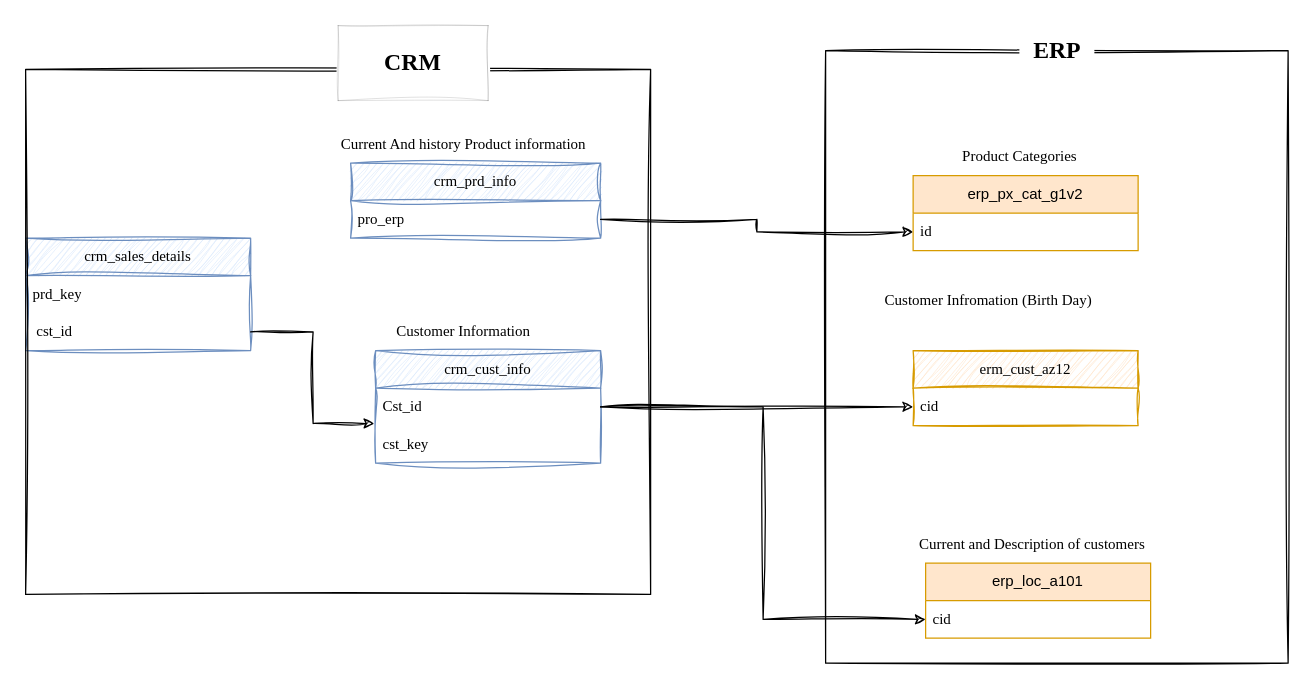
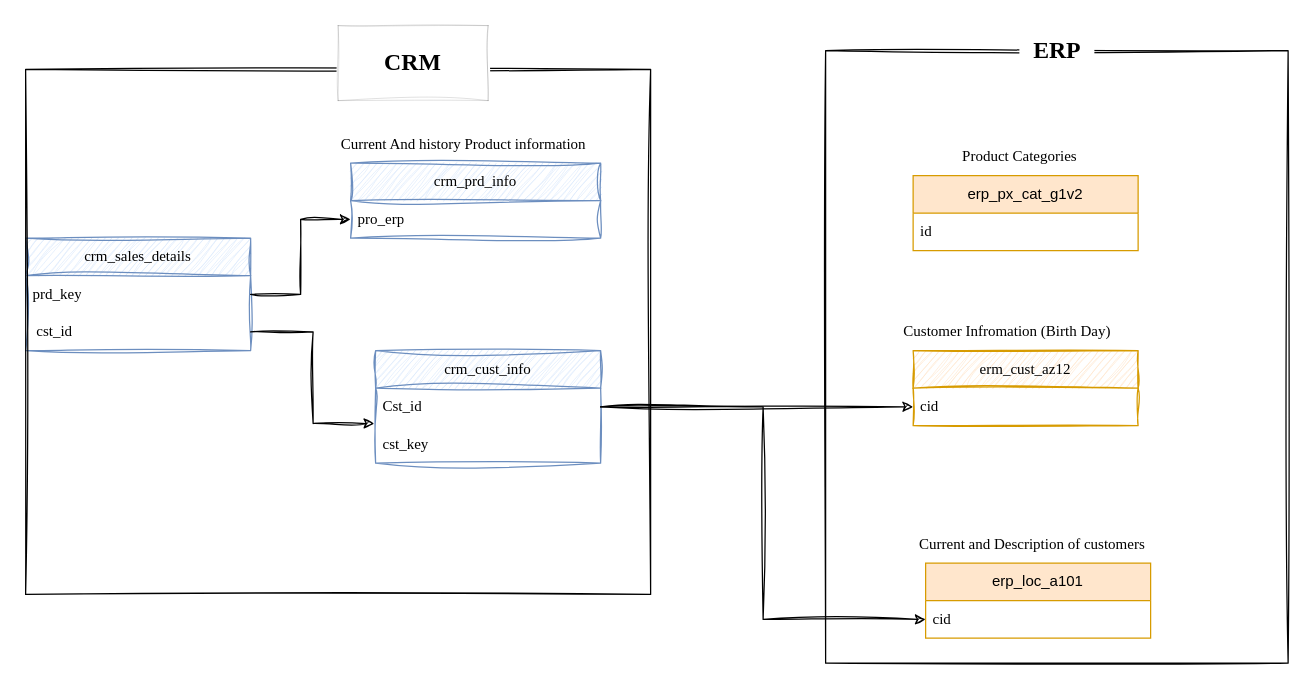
edge "pro_erp" -> "id": removed
edge "prd_key" -> "pro_erp": added
node "Customer Infromation (Birth Day)": moved (988, 301) -> (1007, 332)
node "Customer Information": removed
